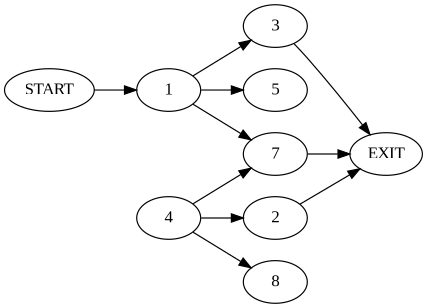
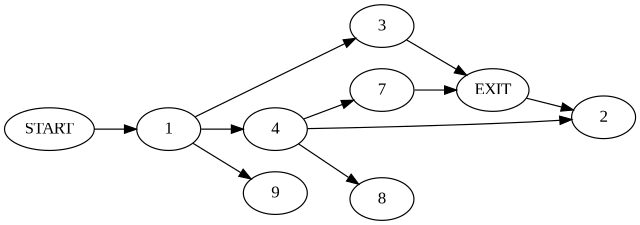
node "5": label "5" -> "9"
edge "1" -> "7": now "1" -> "4"
edge "2" -> "EXIT": reversed
